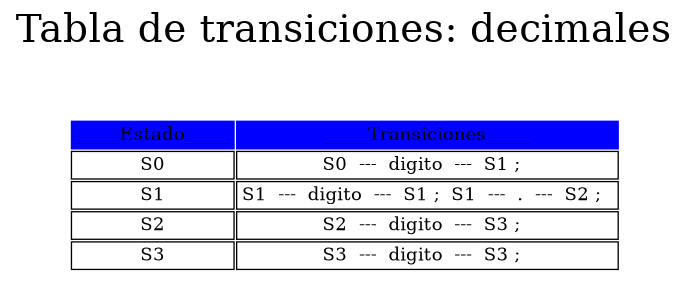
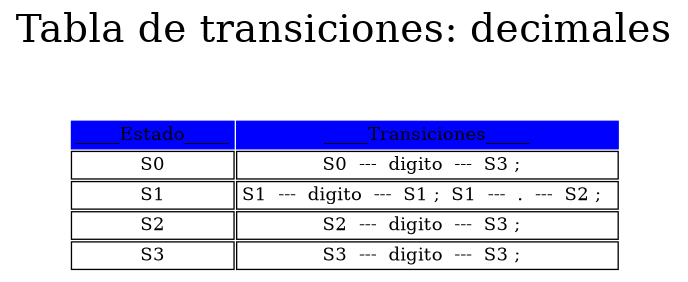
node "_____Estado_____": text "S0  ---  digito  ---  S1 ;" -> "S0  ---  digito  ---  S3 ;"
